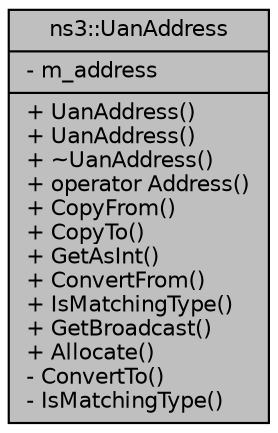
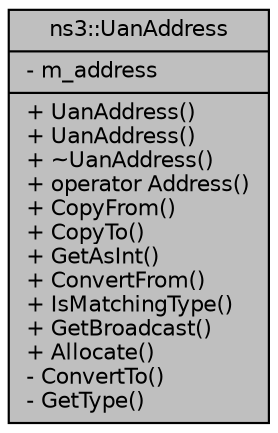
node "ns3::UanAddress": text "- IsMatchingType()" -> "- GetType()"
